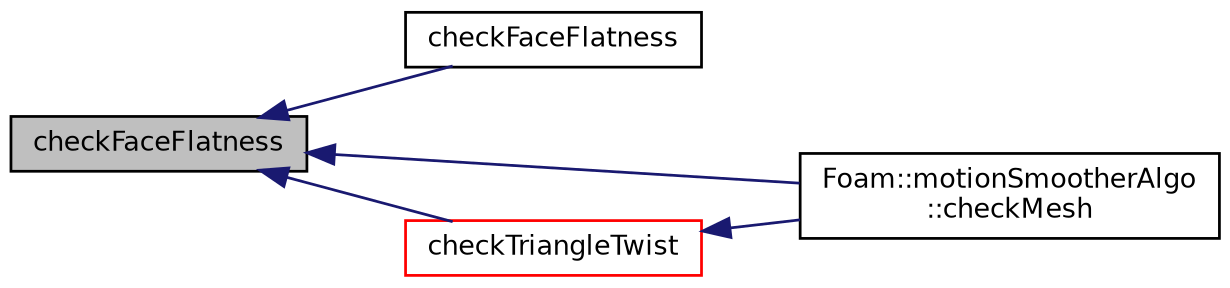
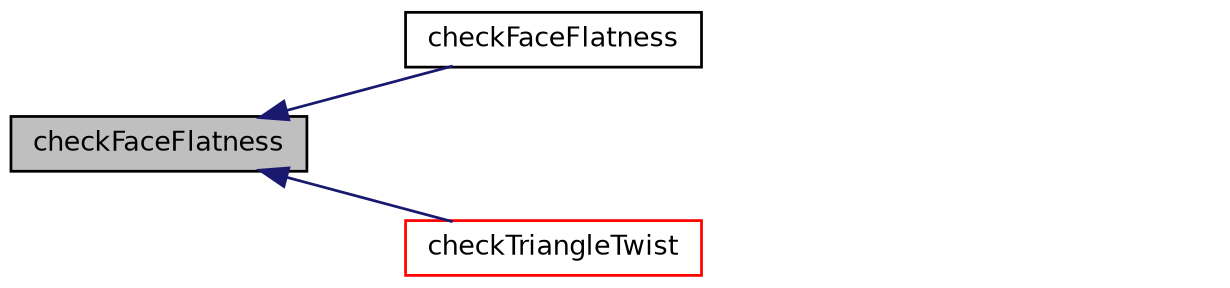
node "Foam::motionSmootherAlgo ::checkMesh": removed
